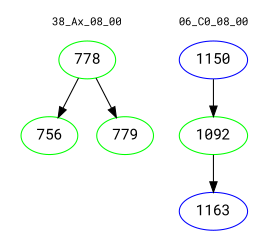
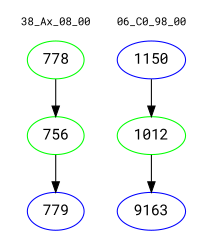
cluster "06_C0_08_00": label "06_C0_08_00" -> "06_C0_98_00"
edge "778" -> "779": now "756" -> "779"
node "779": color green -> blue
node "1092": label "1092" -> "1012"
node "1163": label "1163" -> "9163"
